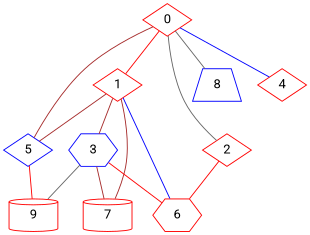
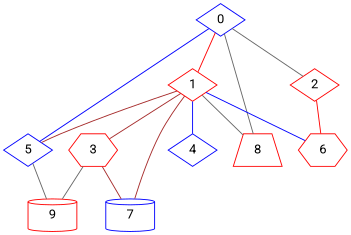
node "0": color red -> blue
edge "0" -- "4": now "1" -- "4"
edge "0" -- "5": color brown -> blue
node "8": color blue -> red
node "4": color red -> blue
edge "1" -- "8": added
node "3": color blue -> red
edge "5" -- "9": color red -> gray40
edge "3" -- "6": removed
node "7": color red -> blue
